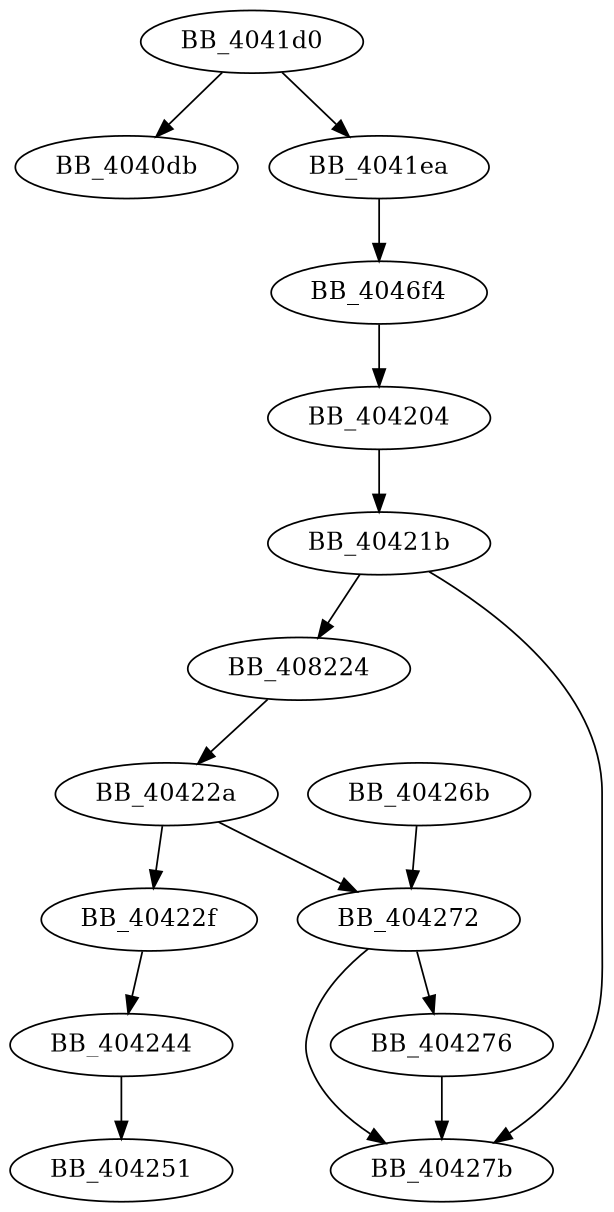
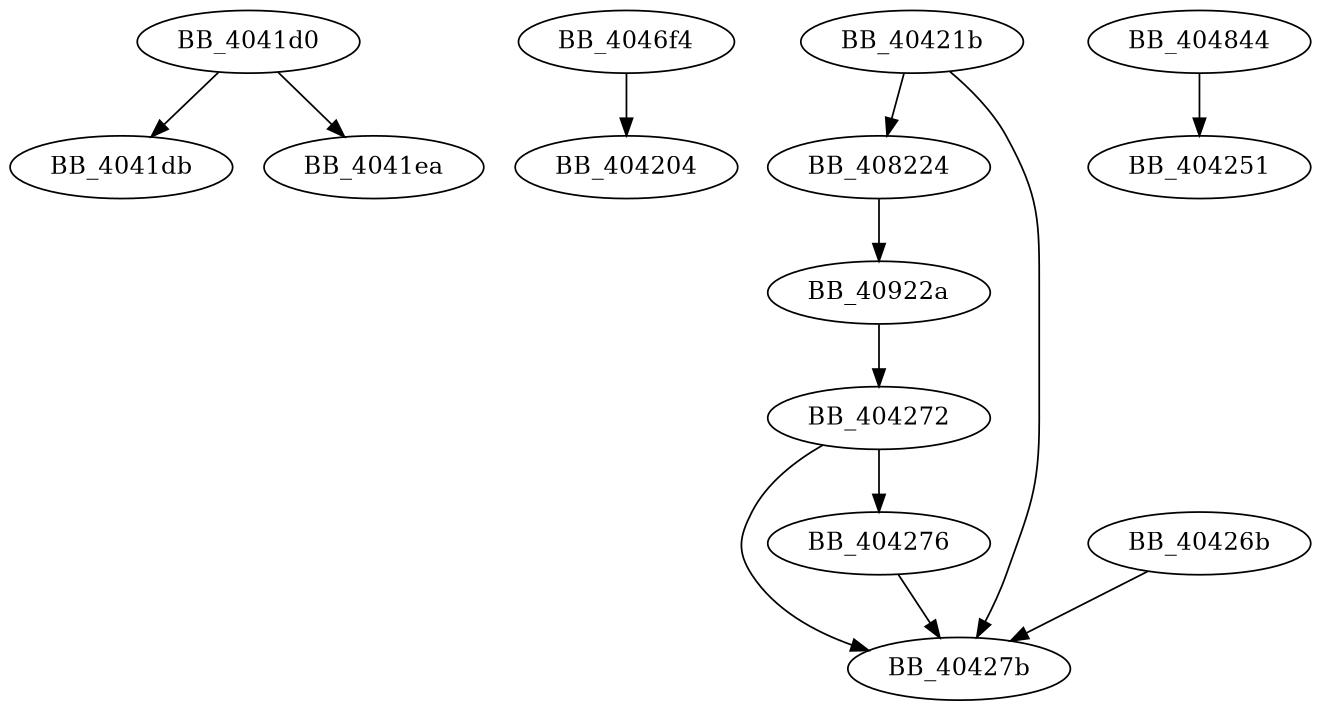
node "BB_4040db": label "BB_4040db" -> "BB_4041db"
edge "BB_4041ea" -> "BB_4046f4": removed
edge "BB_404204" -> "BB_40421b": removed
node "BB_40422a": label "BB_40422a" -> "BB_40922a"
edge "BB_40426b" -> "BB_404272": now "BB_40426b" -> "BB_40427b"
node "BB_40422f": removed
node "BB_404244": label "BB_404244" -> "BB_404844"
